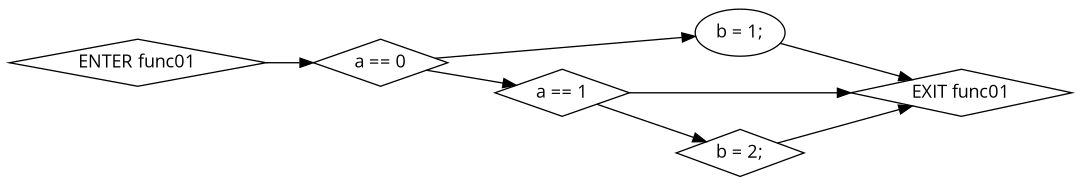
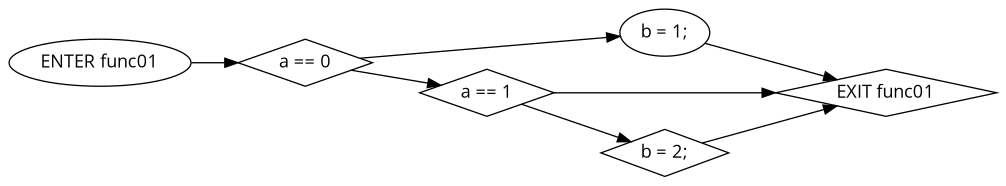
node "ENTER func01": shape diamond -> ellipse
